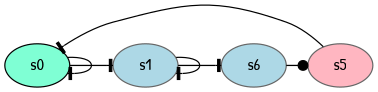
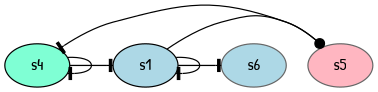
node "s0": label "s0" -> "s4"
node "s1": color gray40 -> black
edge "s6" -> "s5": now "s1" -> "s5"
